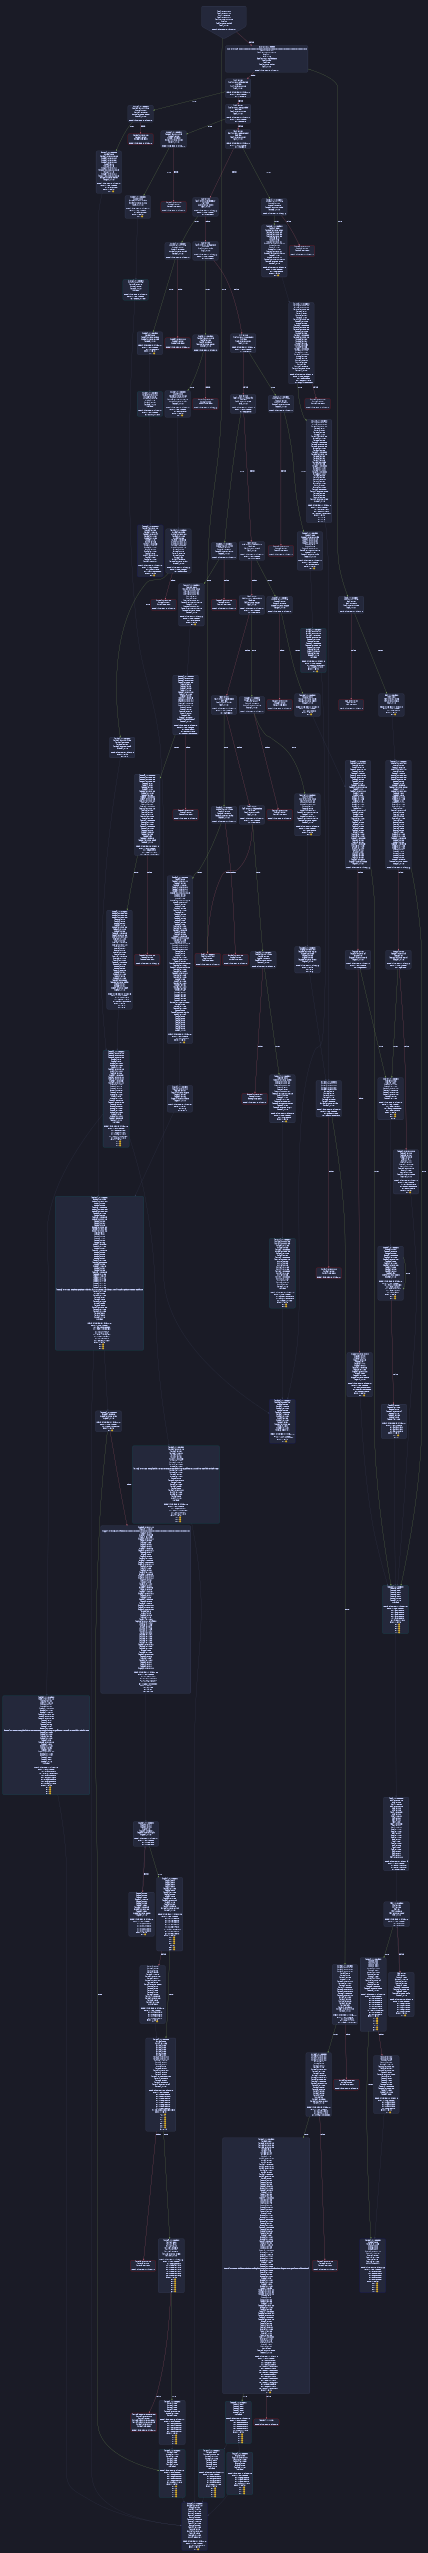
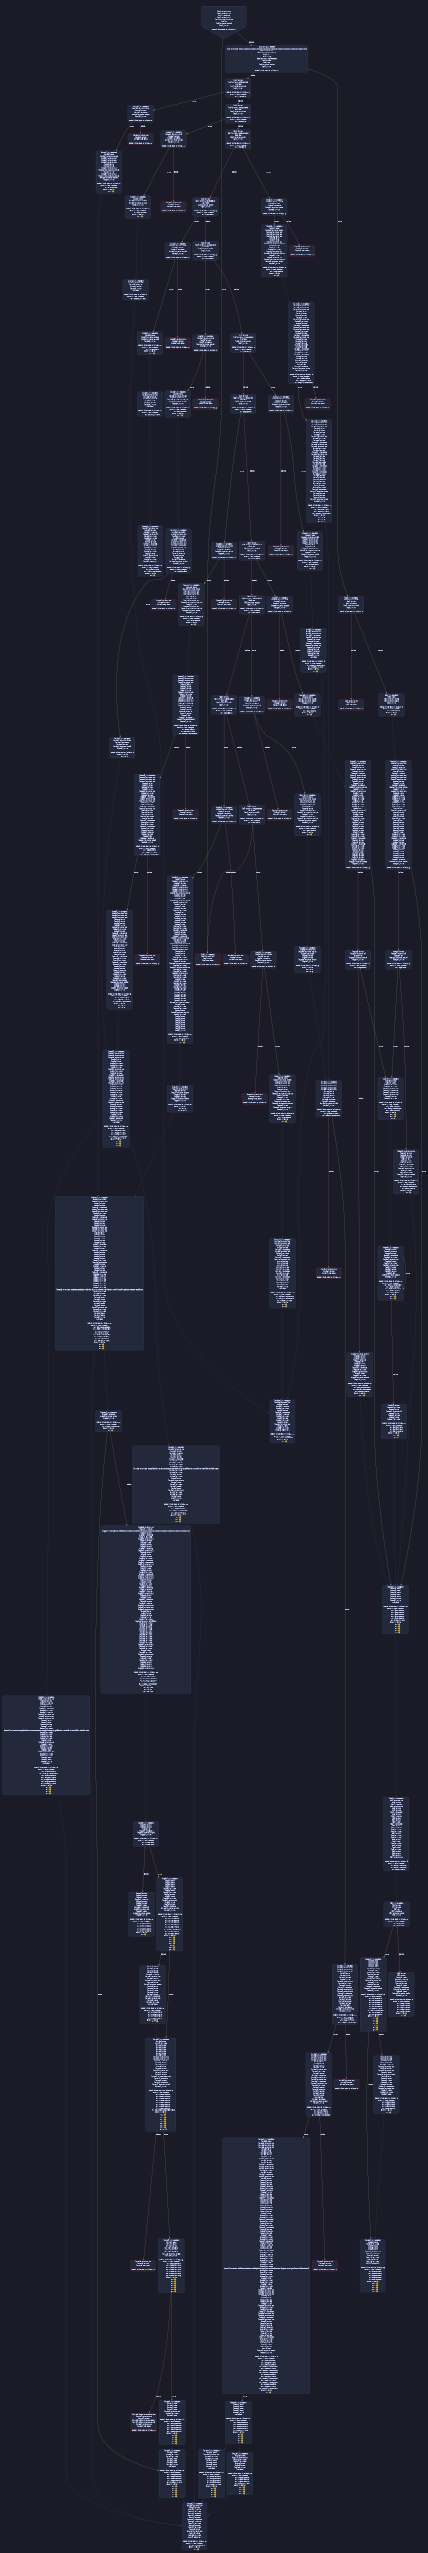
node "[0882] INVALID Stack size req: 0, sizeΔ: 0": removed
